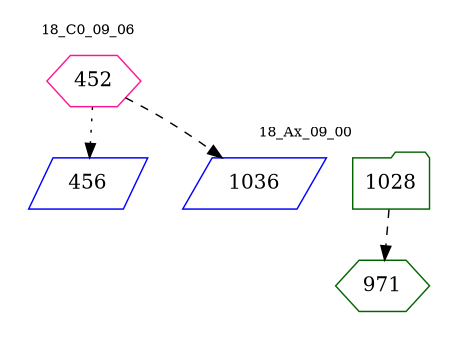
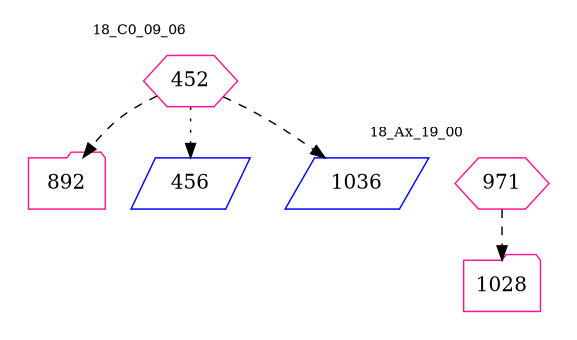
cluster "18_Ax_09_00": label "18_Ax_09_00" -> "18_Ax_19_00"
node "892": added
node "1028": color darkgreen -> deeppink
edge "1028" -> "971": reversed
node "971": color darkgreen -> deeppink
